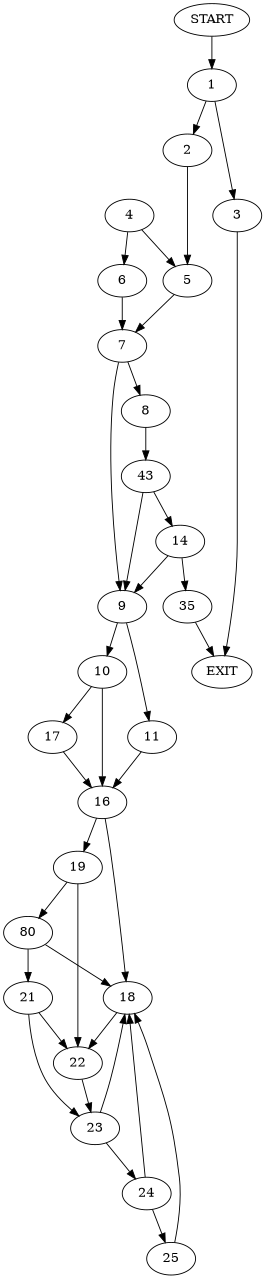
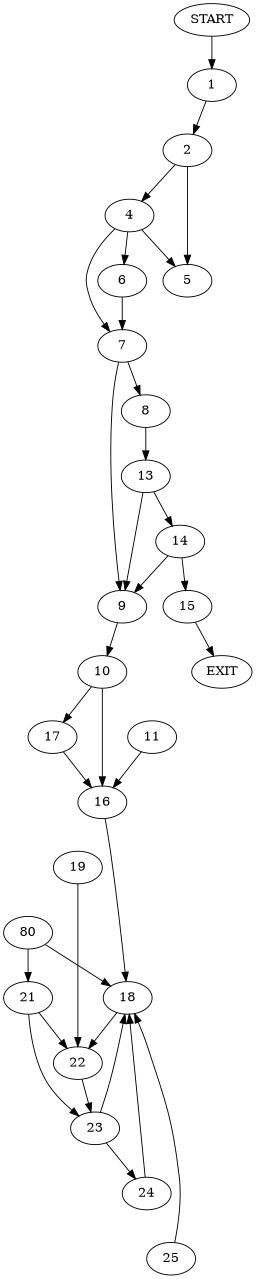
edge "2" -> "4": added
node "3": removed
edge "5" -> "7": now "4" -> "7"
node "43": label "43" -> "13"
node "35": label "35" -> "15"
edge "9" -> "11": removed
edge "16" -> "19": removed
edge "19" -> "80": removed
edge "24" -> "25": removed
